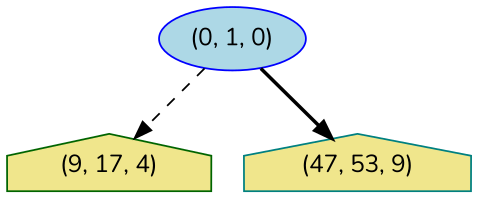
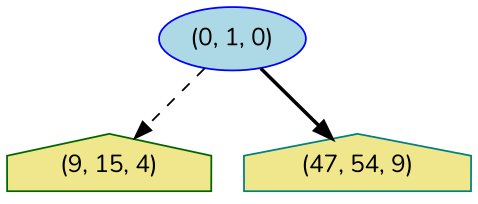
node "(9, 17, 4)": label "(9, 17, 4)" -> "(9, 15, 4)"
node "(47, 53, 9)": label "(47, 53, 9)" -> "(47, 54, 9)"
